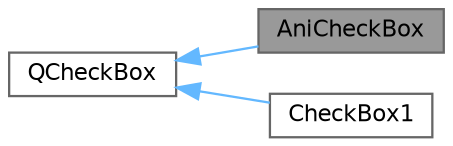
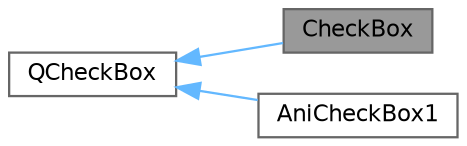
node "AniCheckBox": label "AniCheckBox" -> "CheckBox"
node "CheckBox1": label "CheckBox1" -> "AniCheckBox1"
